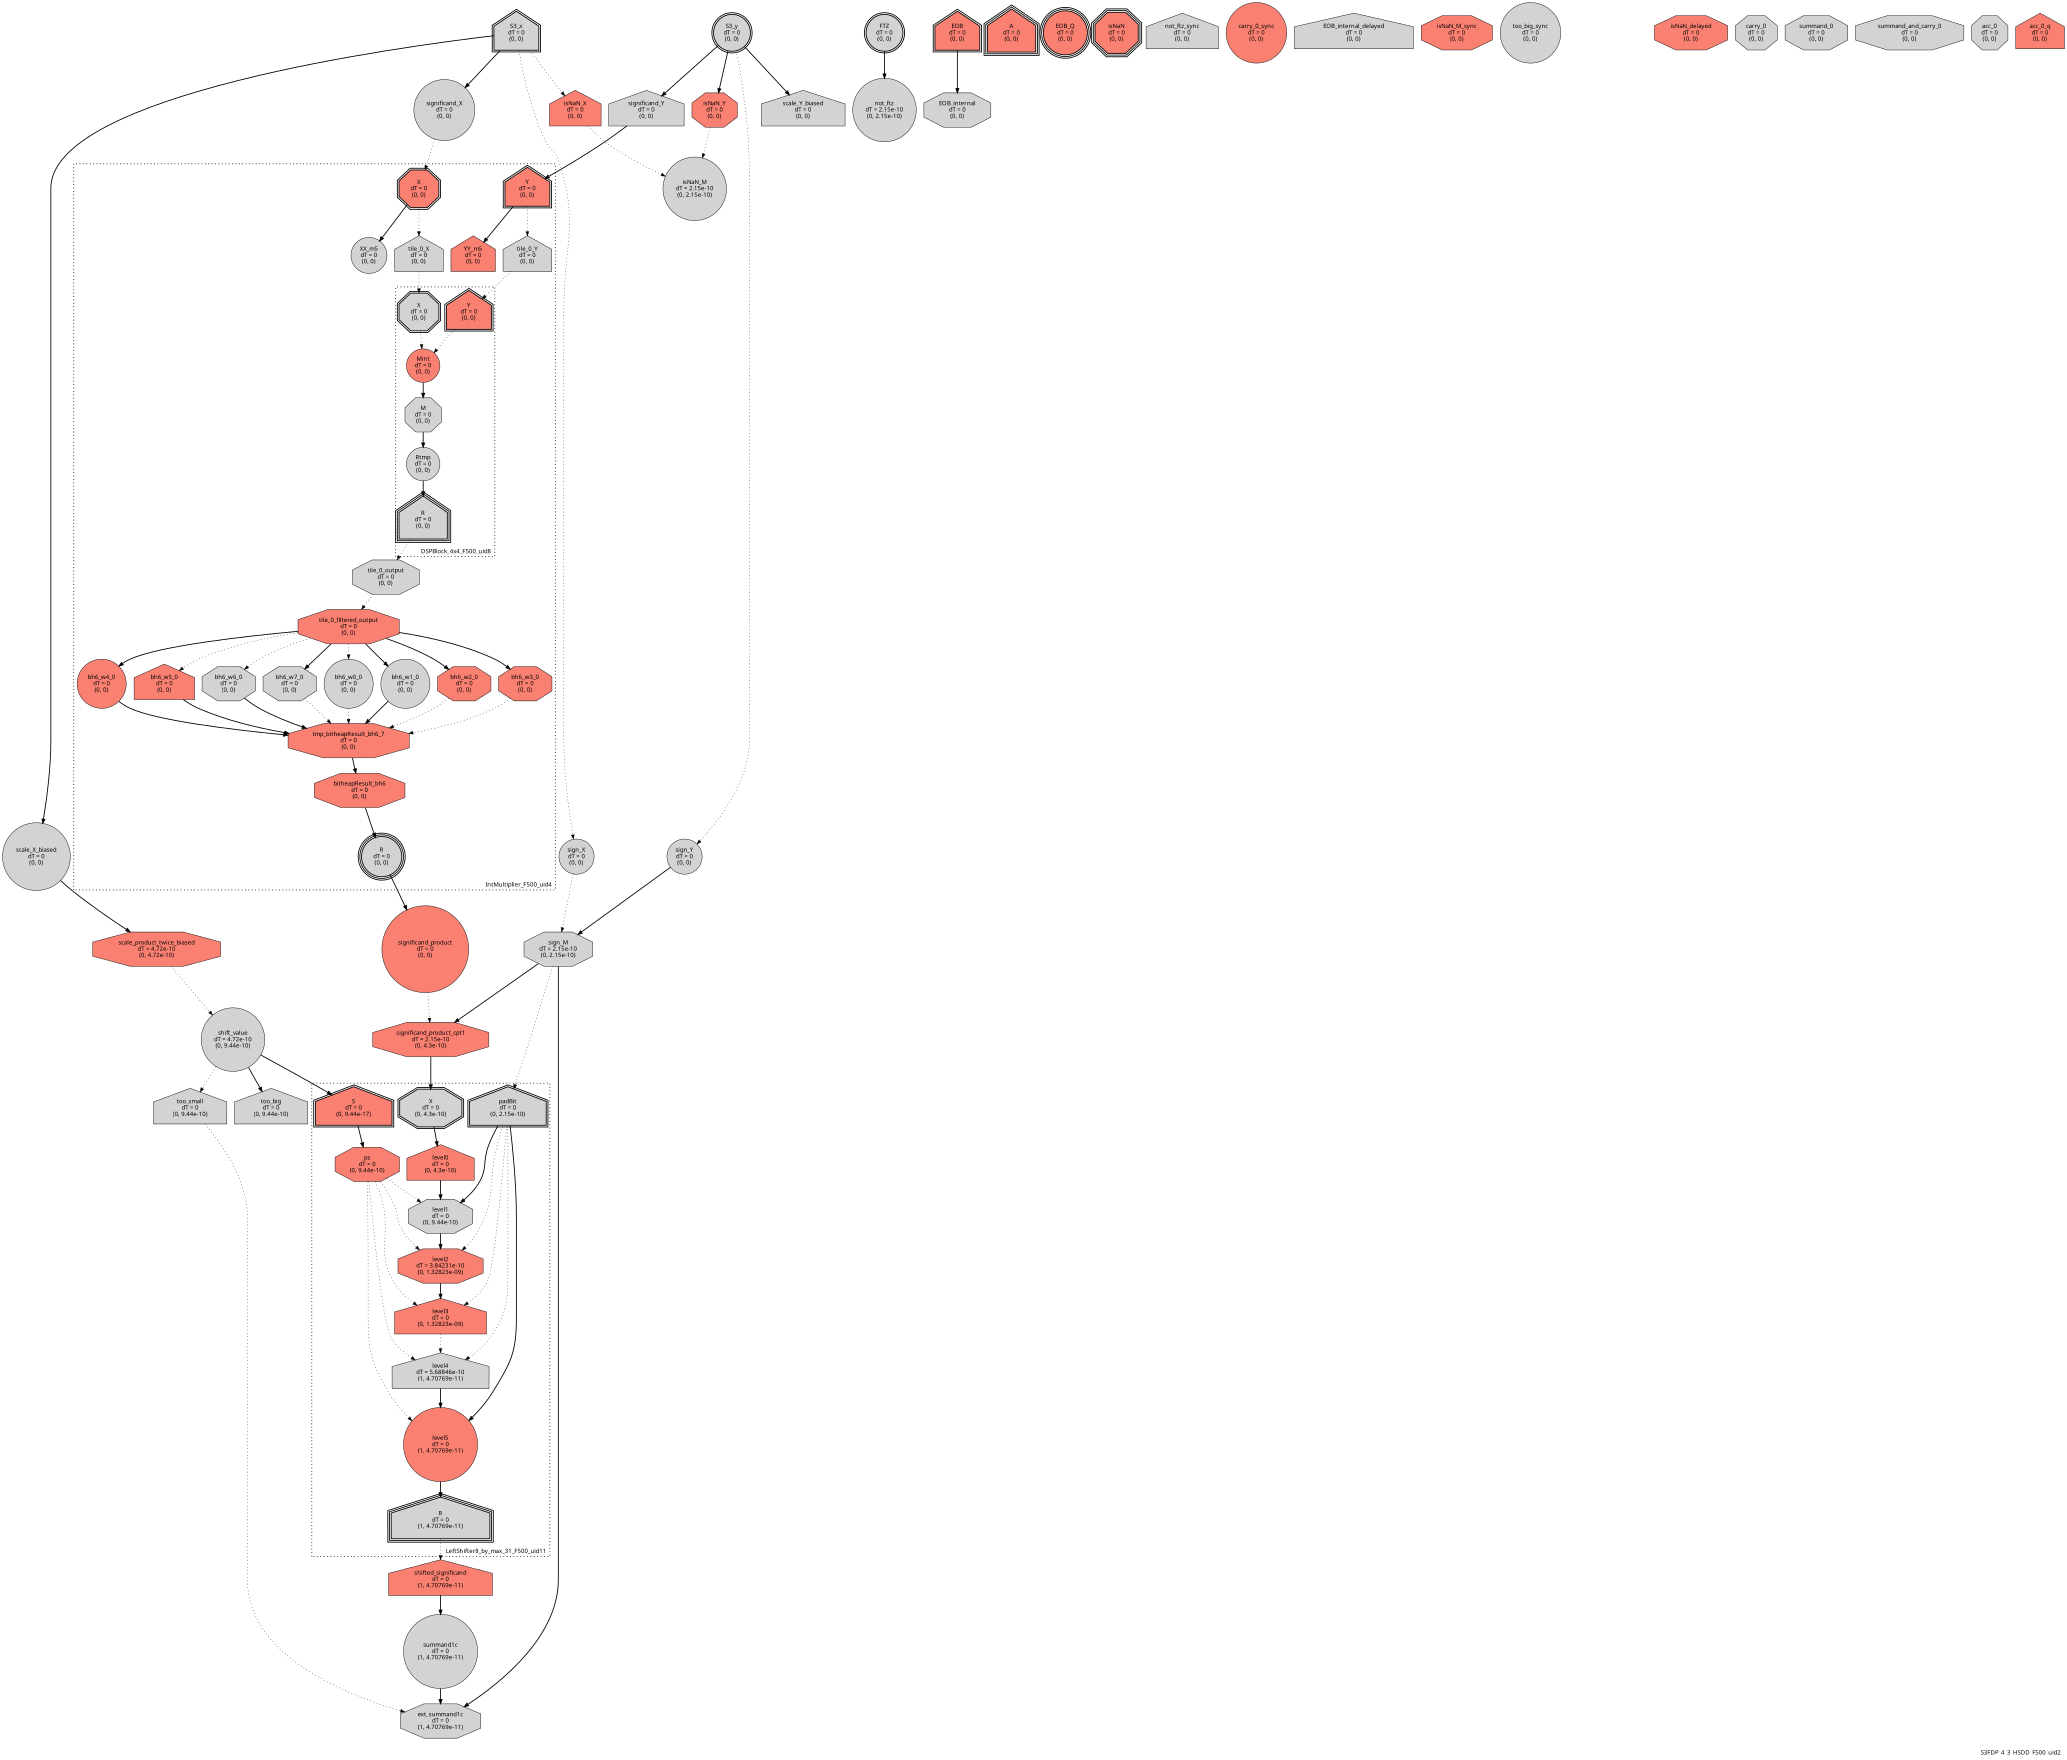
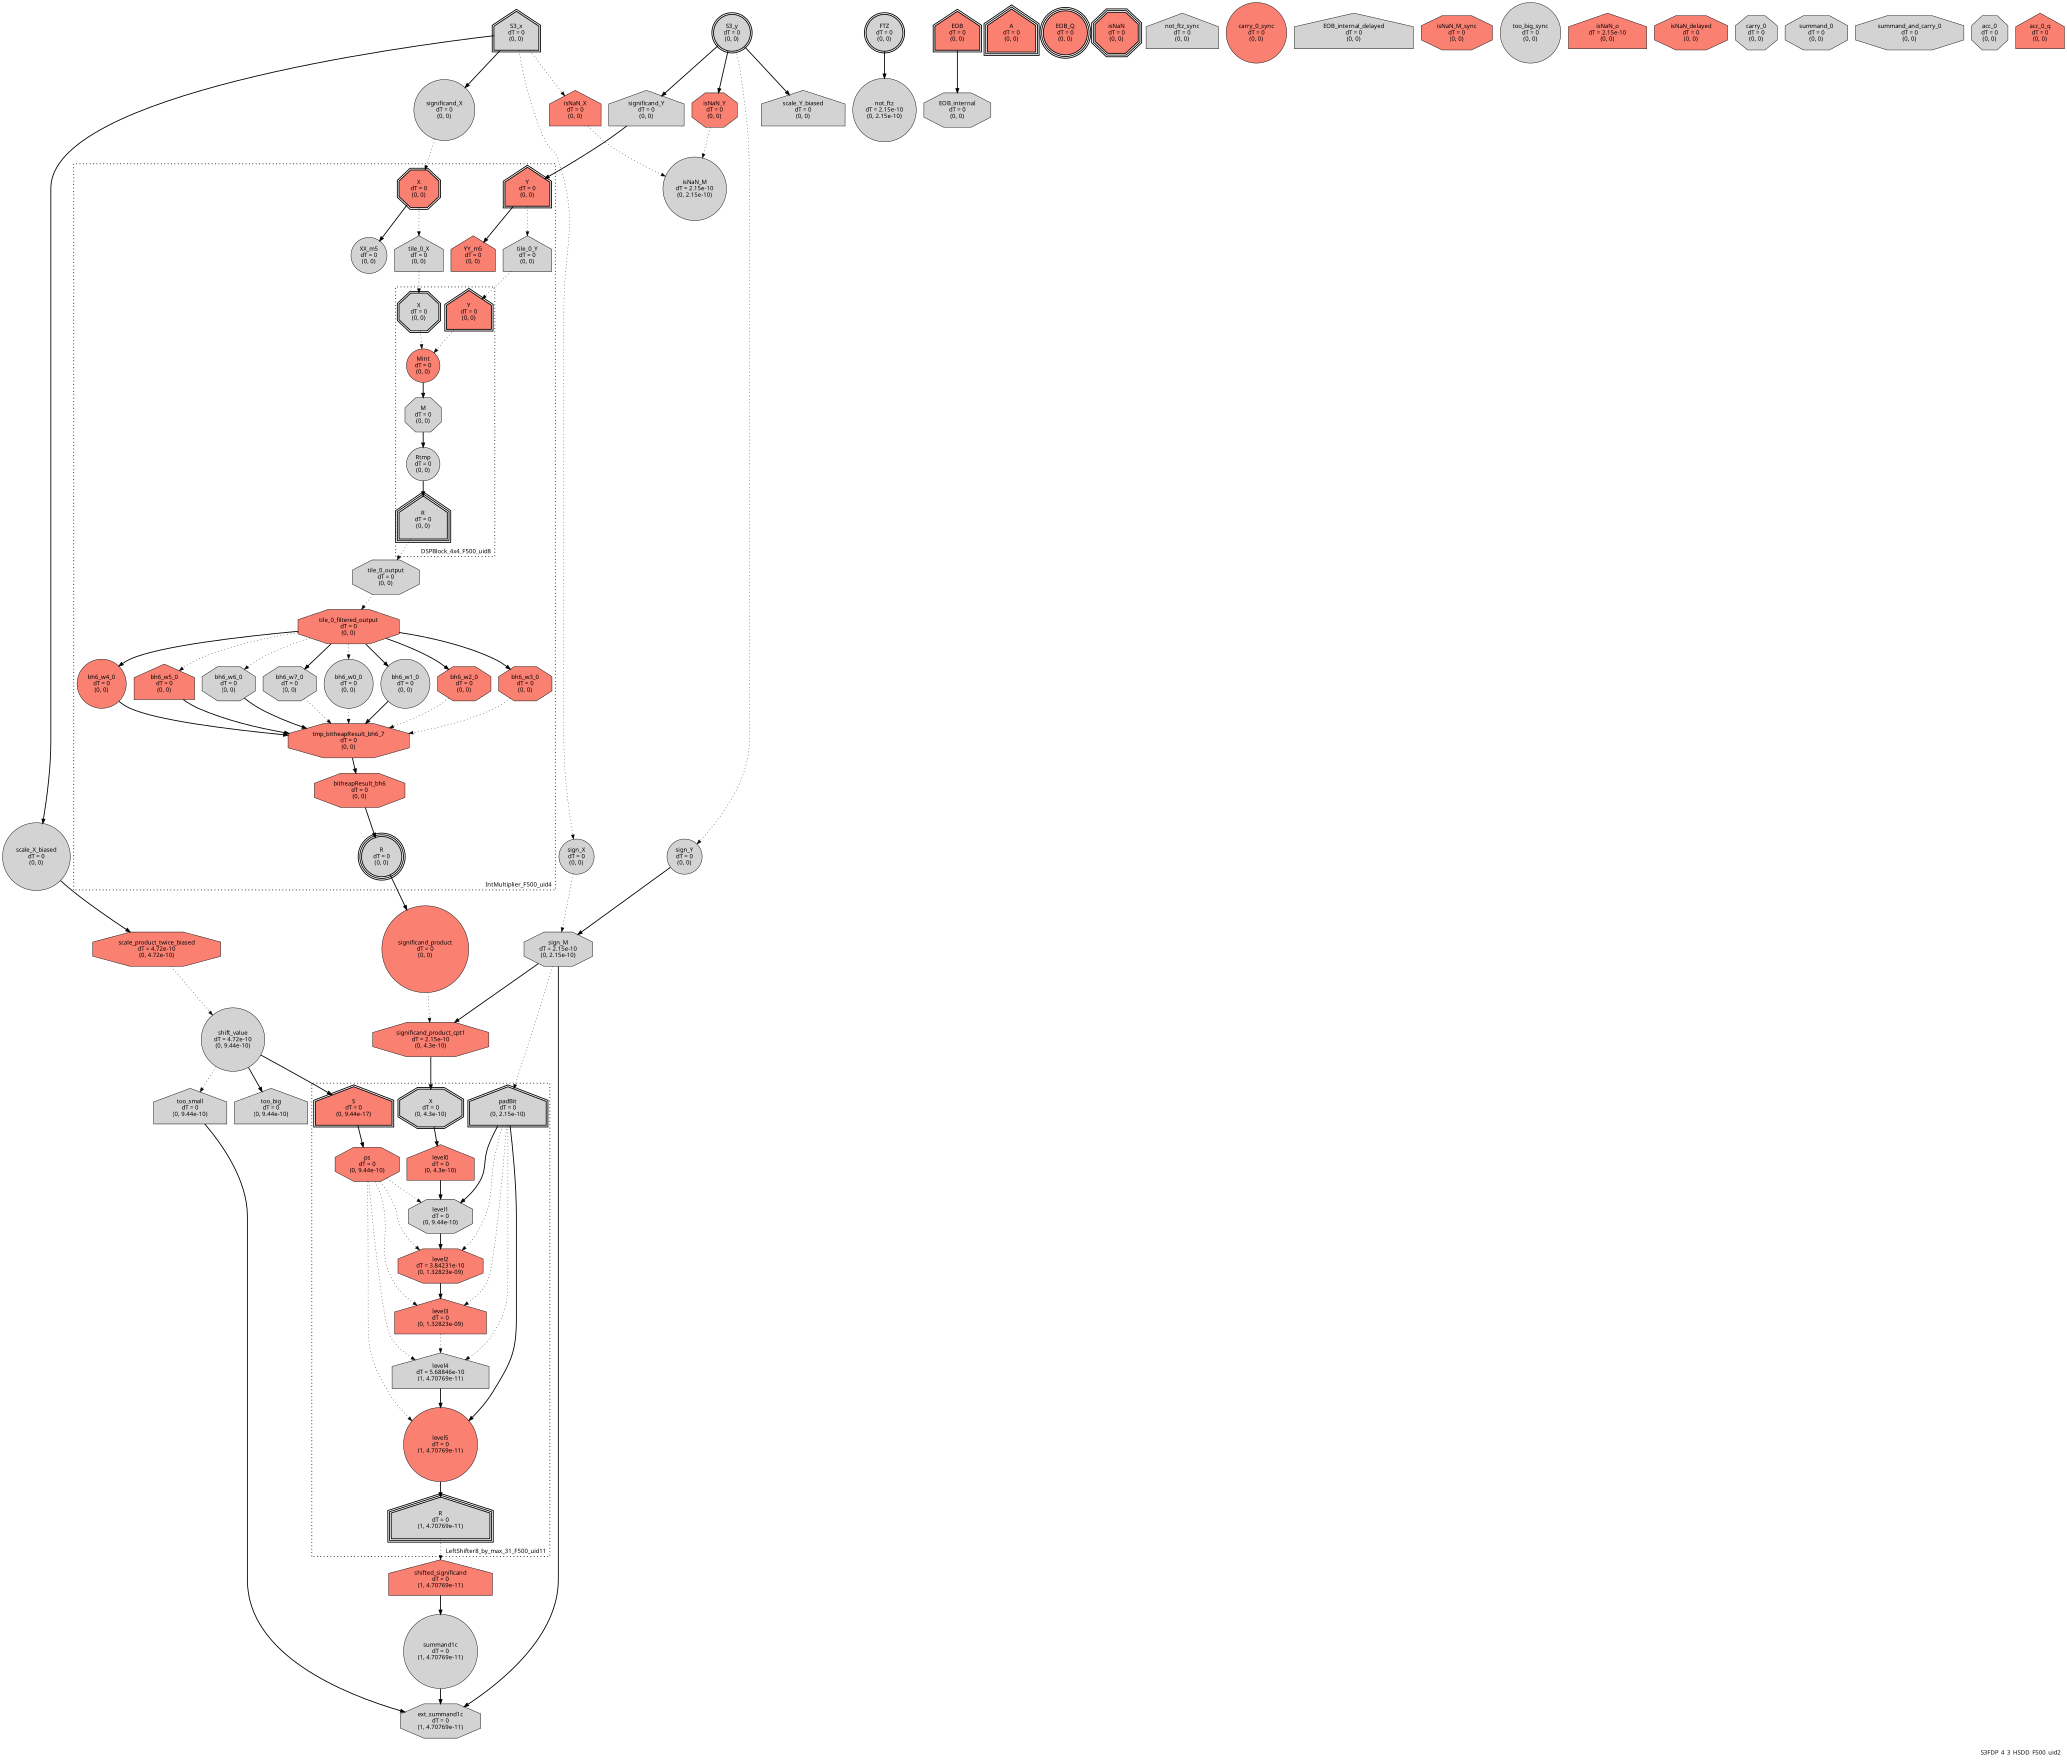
node "isNaN_o dT = 2.15e-10 (0, 0)": added
edge "too_small dT = 0 (0, 9.44e-10)" -> "ext_summand1c dT = 0 (1, 4.70769e-11)": style dotted -> bold
